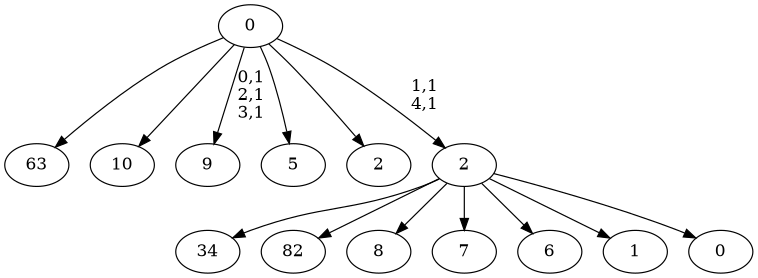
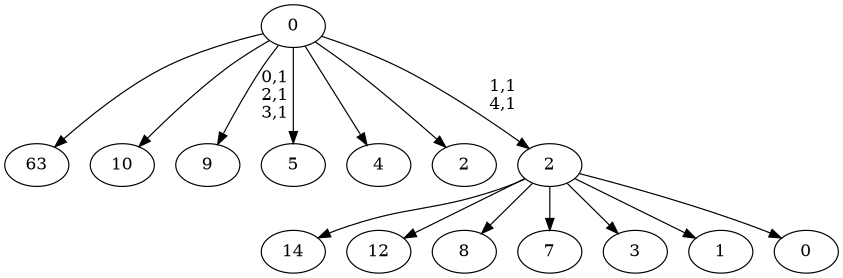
node "4": added
node "34": label "34" -> "14"
node "82": label "82" -> "12"
node "6": label "6" -> "3"
